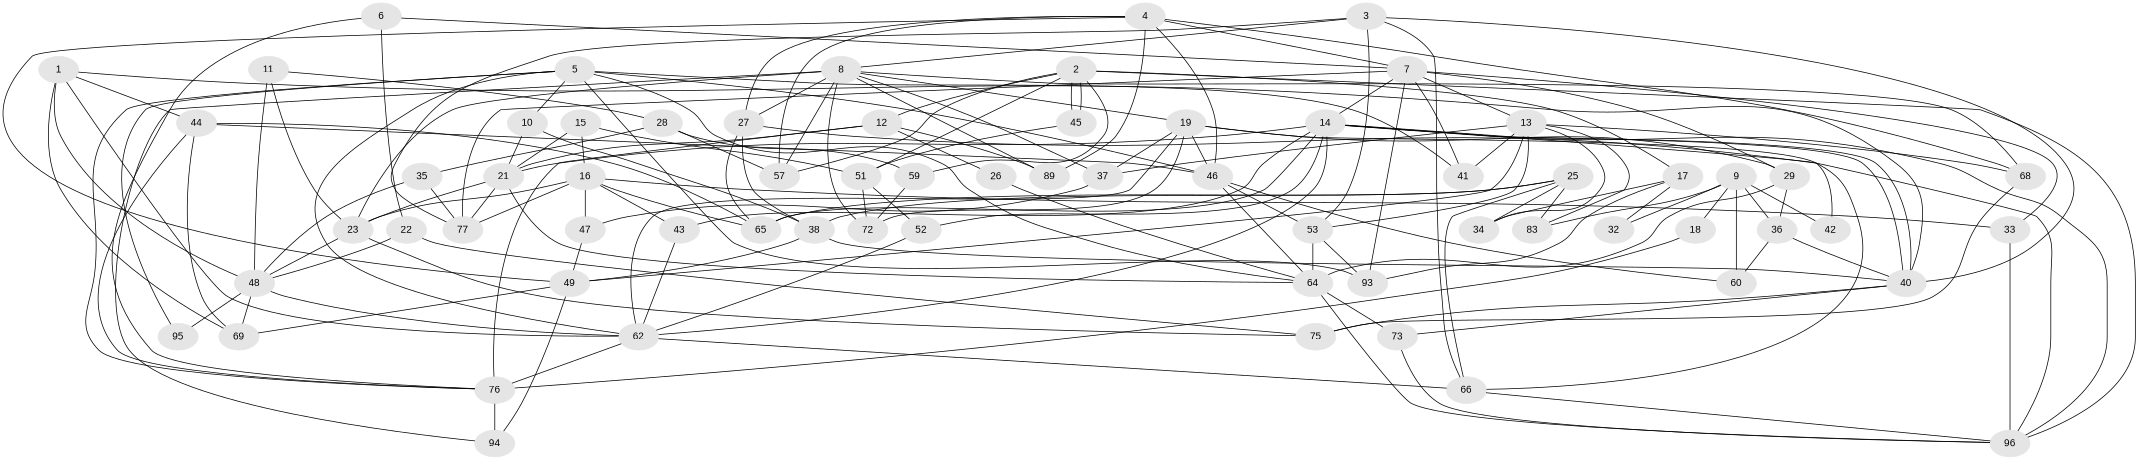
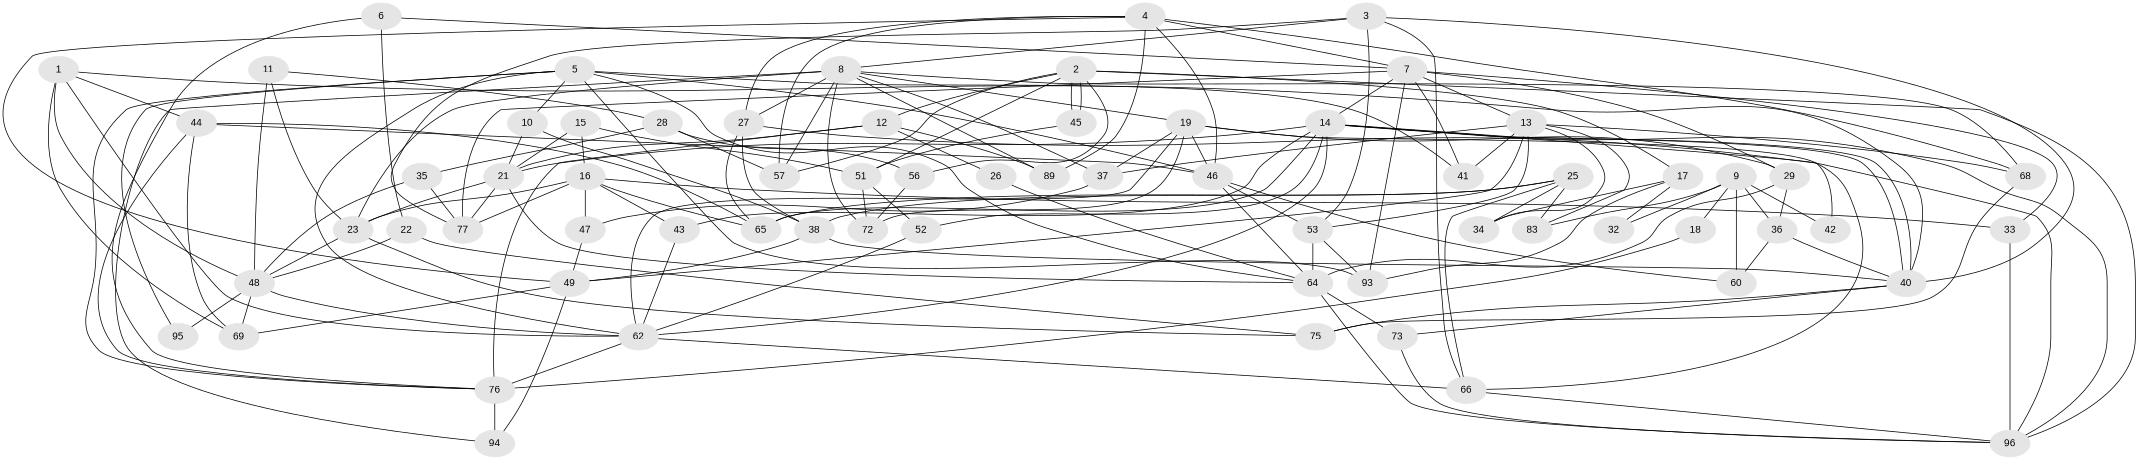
node "59": label "59" -> "56"
